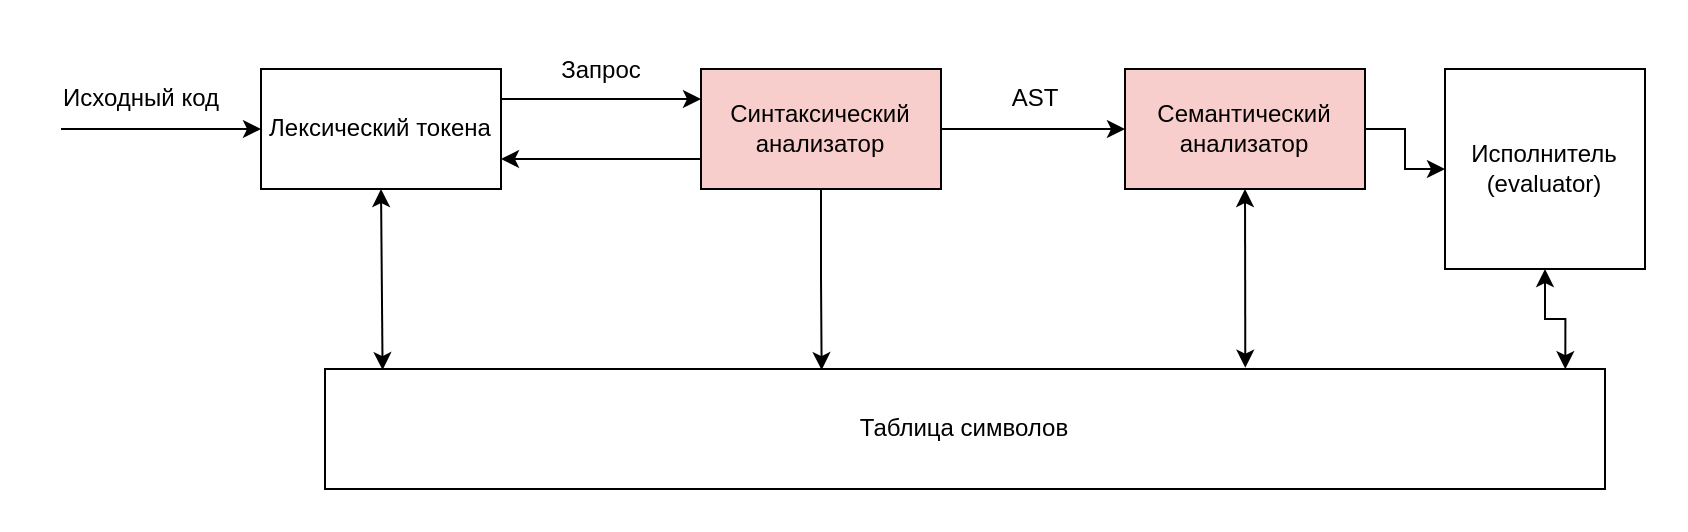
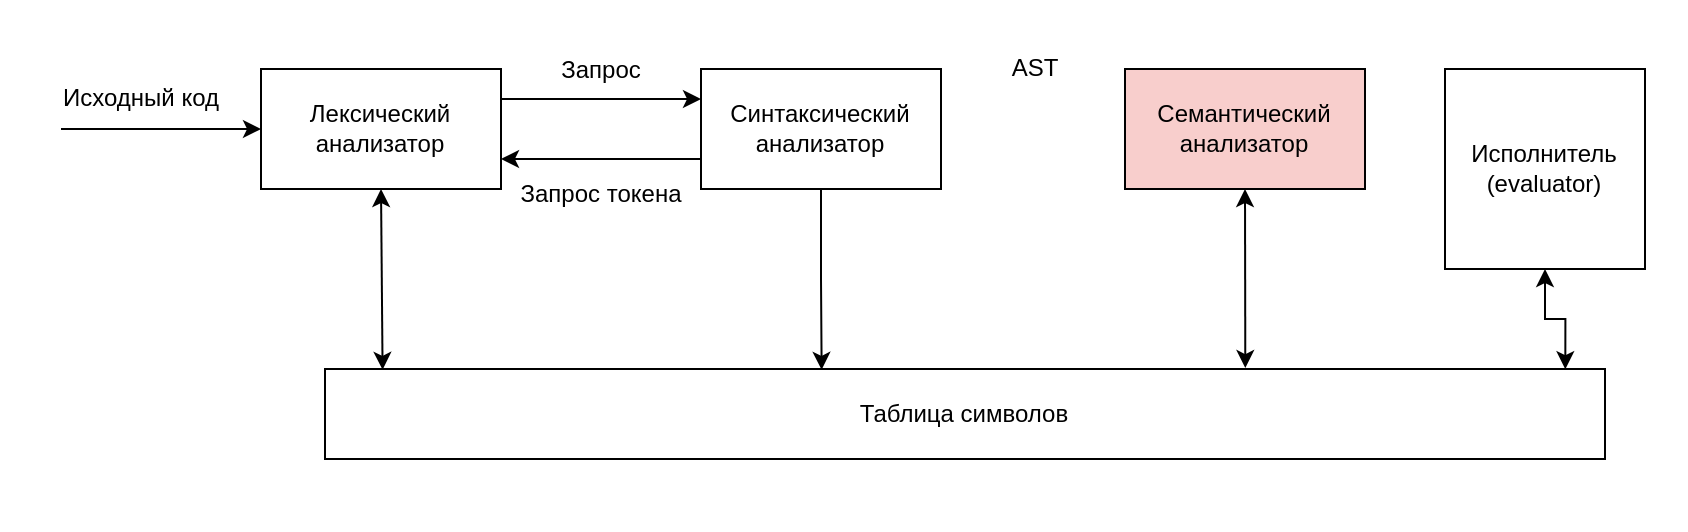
node "AST": moved (1035, 99) -> (1035, 69)
node "Лексический токена": label "Лексический токена" -> "Лексический анализатор"
node "Синтаксический анализатор": fillcolor #f8cecc -> #ffffff
edge "Синтаксический анализатор" -> "Семантический анализатор": removed
edge "Семантический анализатор" -> "Исполнитель (evaluator)": removed
node "Запрос токена": added
node "Таблица символов": size 1280x120 -> 1280x90
